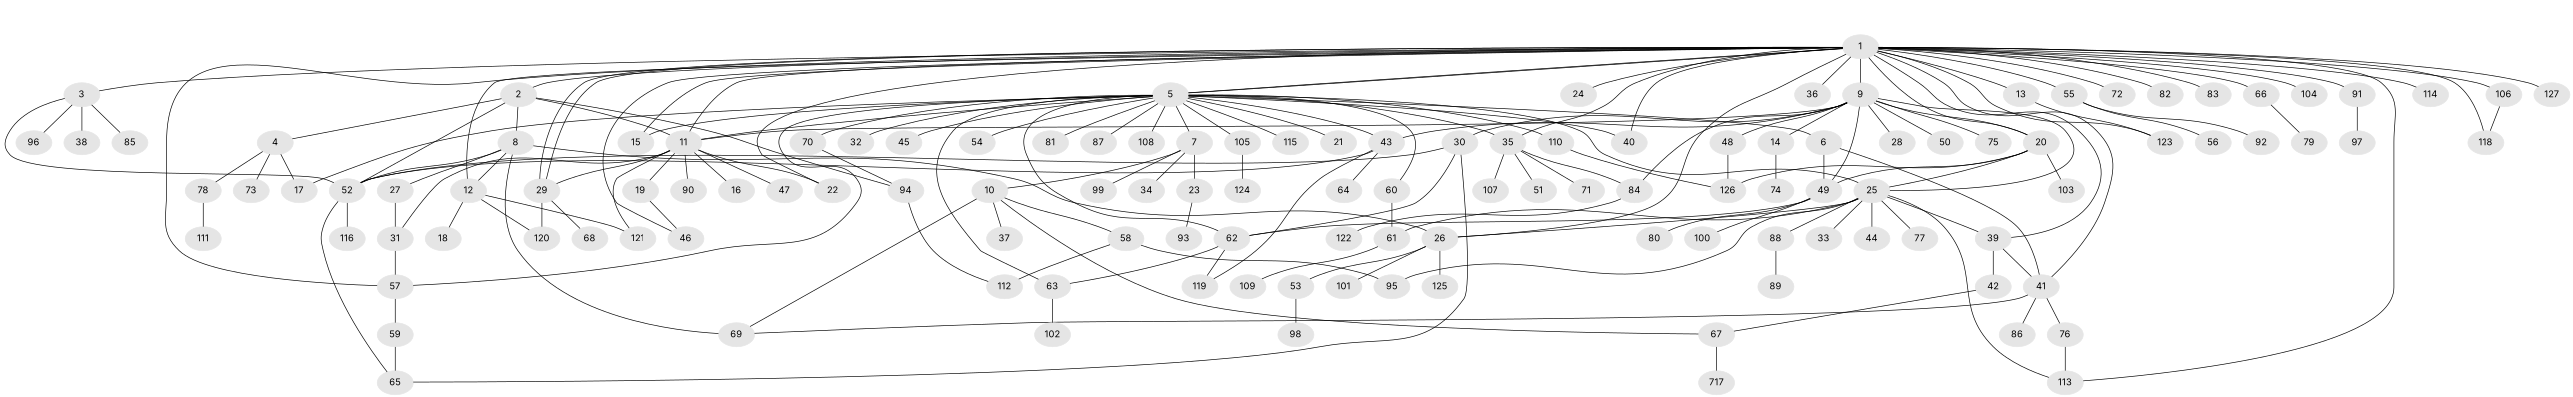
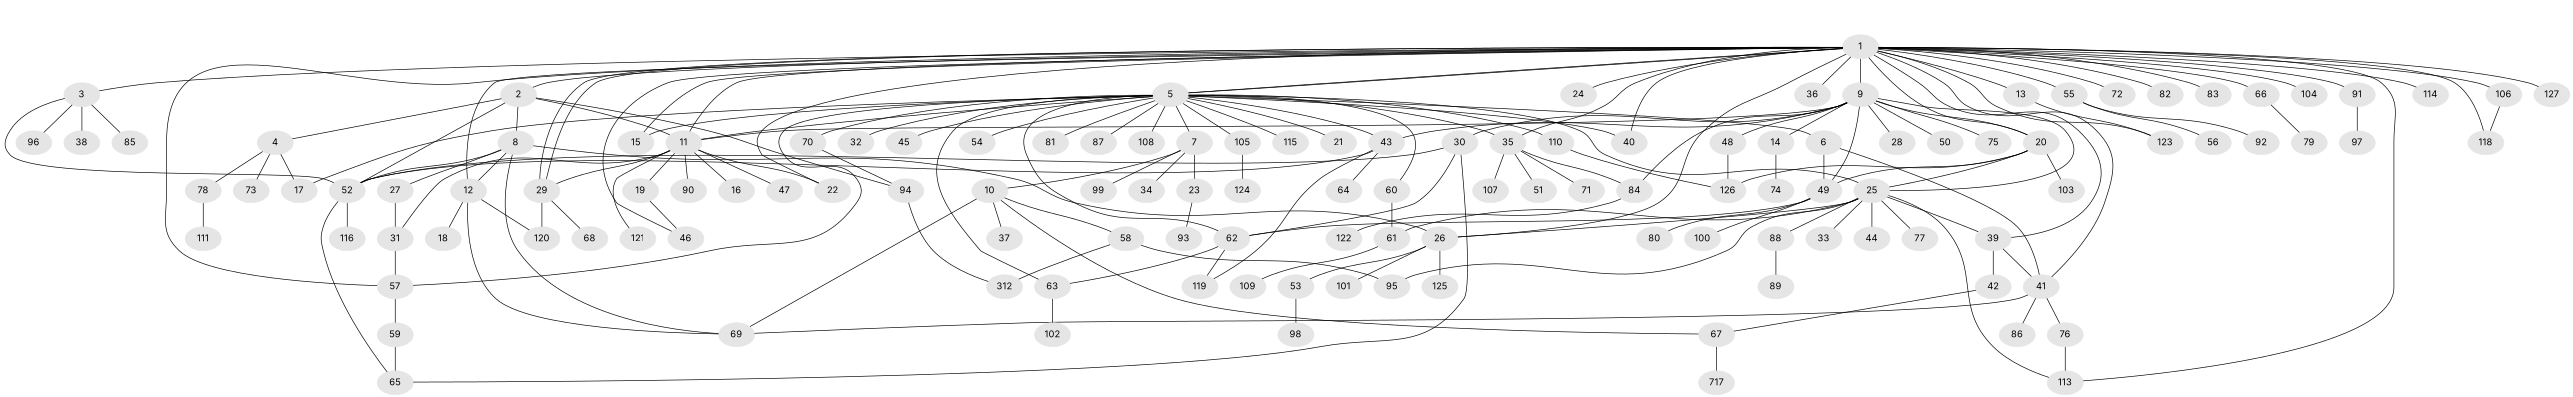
edge "12" -- "121": now "12" -- "69"
node "112": label "112" -> "312"
